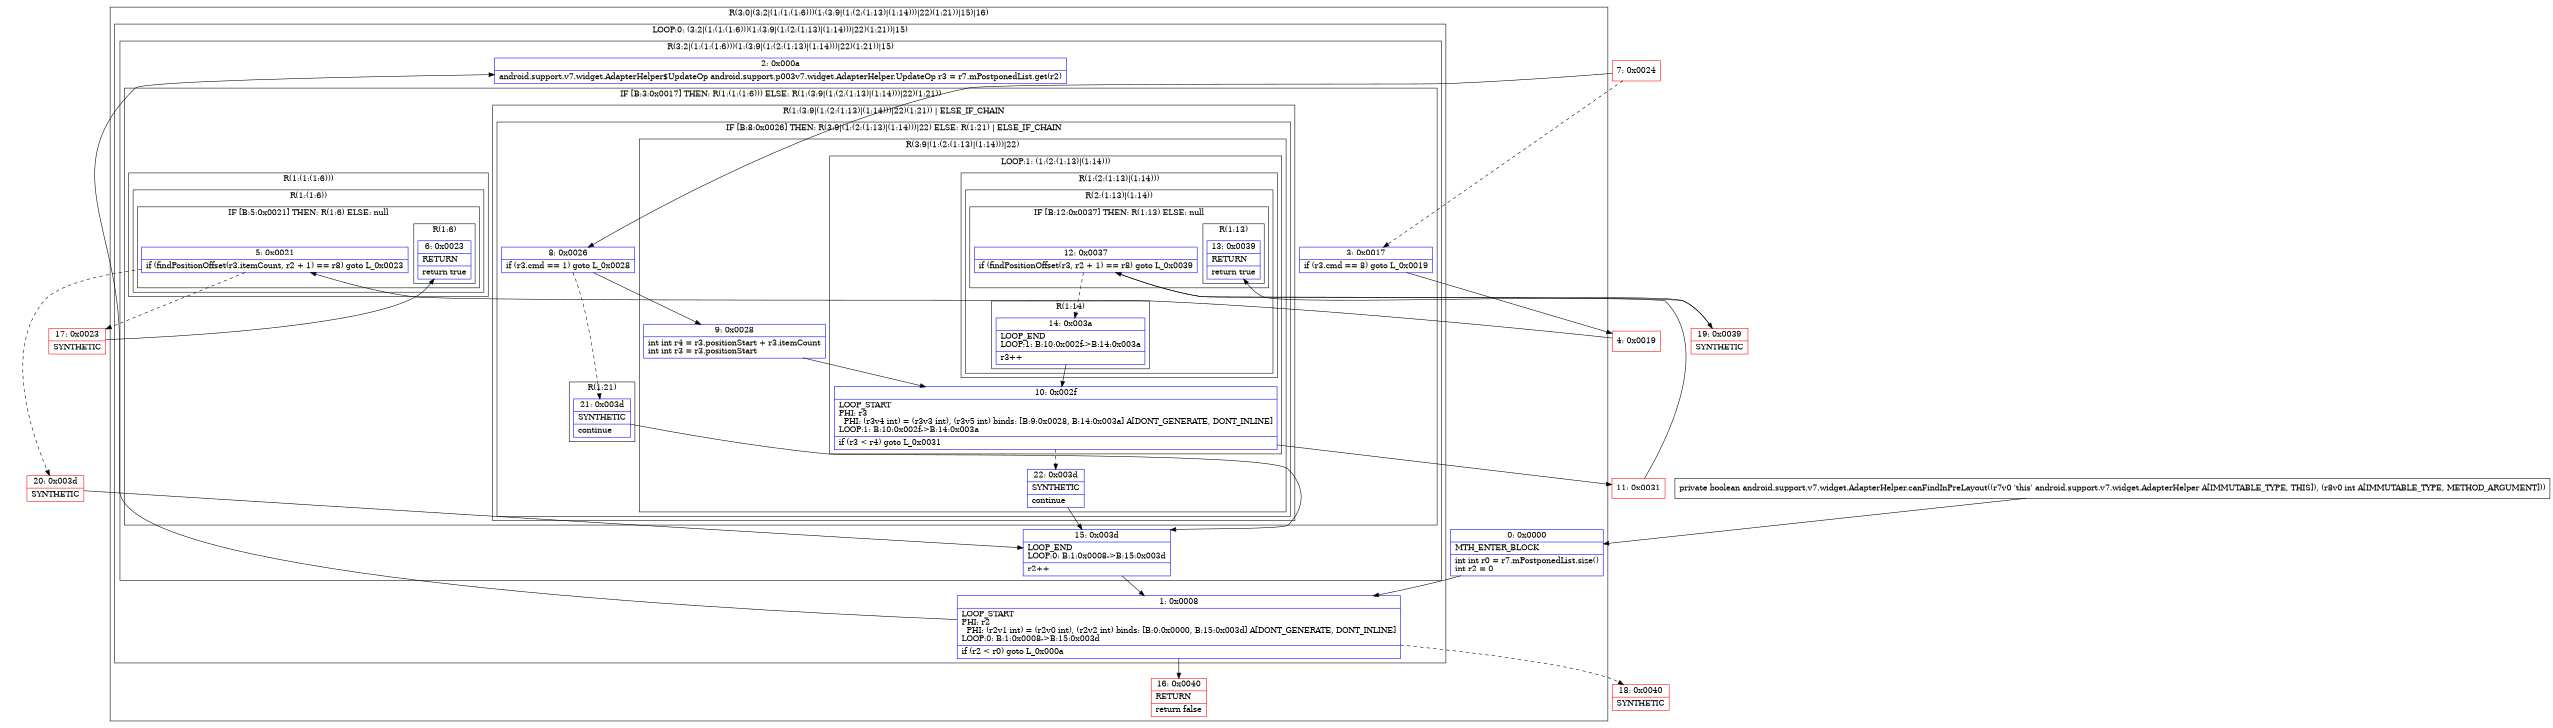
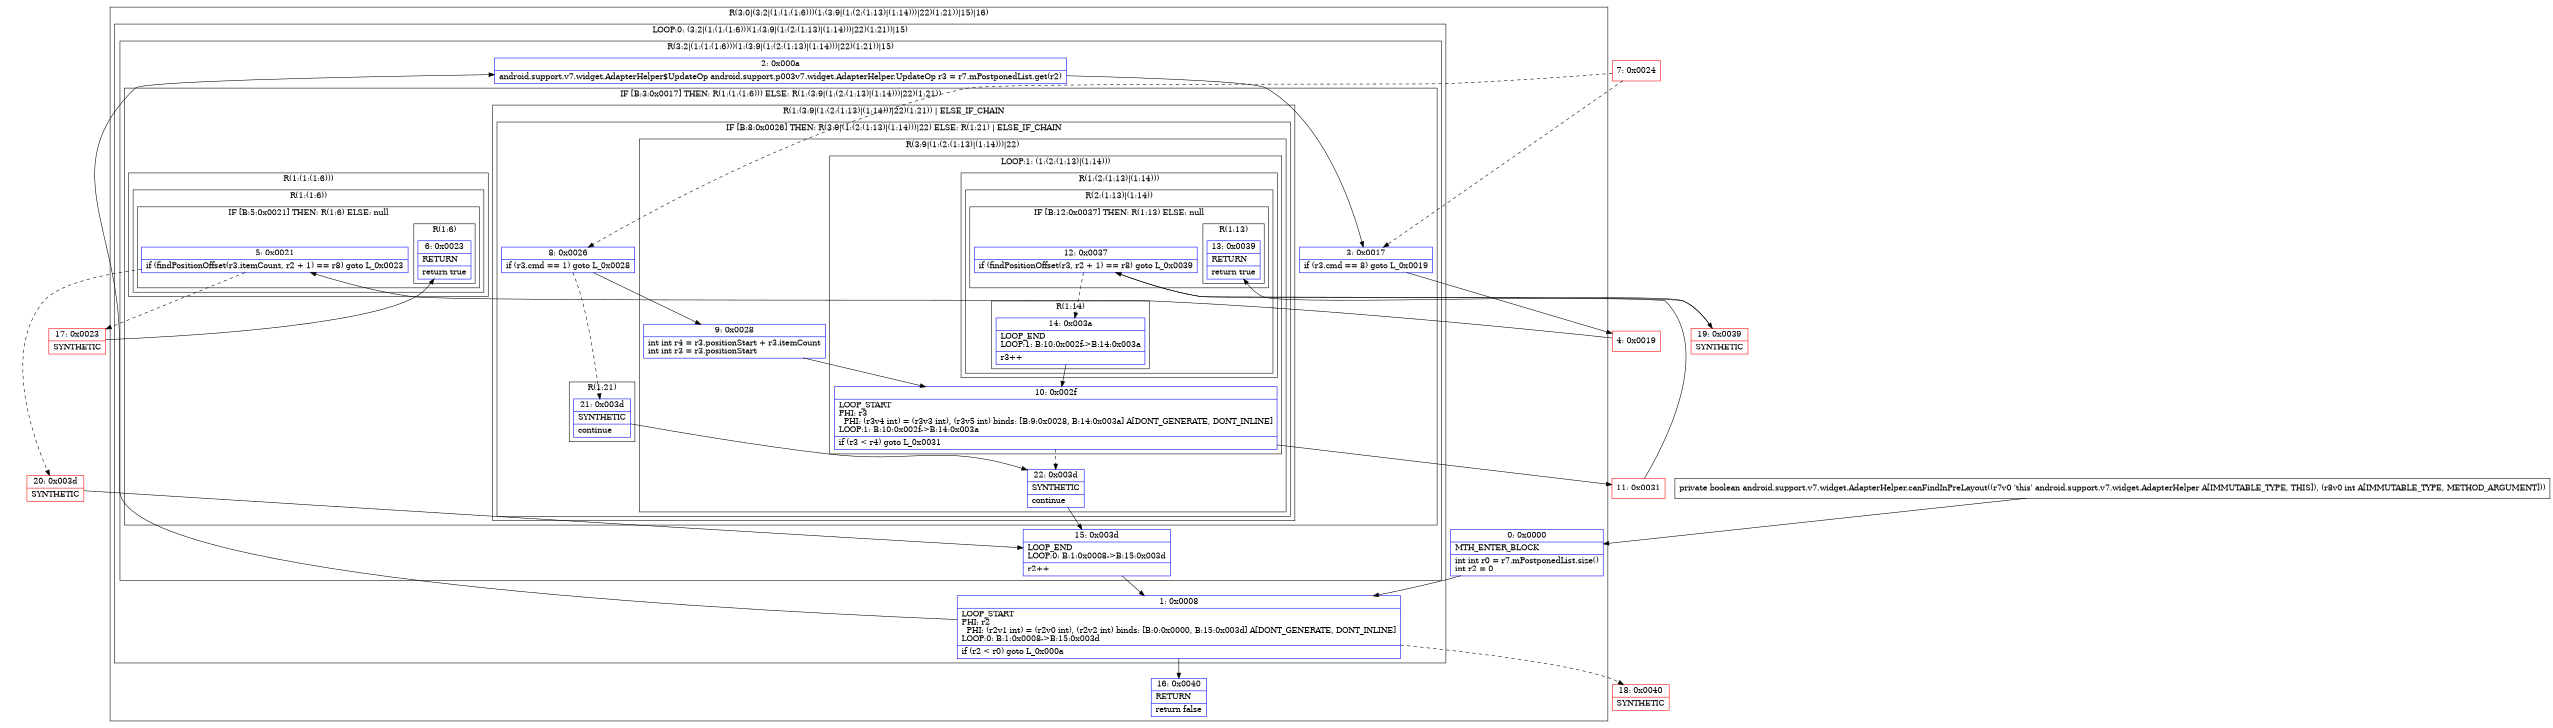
edge "7: 0x0024" -> "8: 0x0026": style solid -> dashed
edge "2: 0x000a" -> "3: 0x0017": added
edge "21: 0x003d" -> "15: 0x003d": now "21: 0x003d" -> "22: 0x003d"
node "16: 0x0040": color red -> blue
